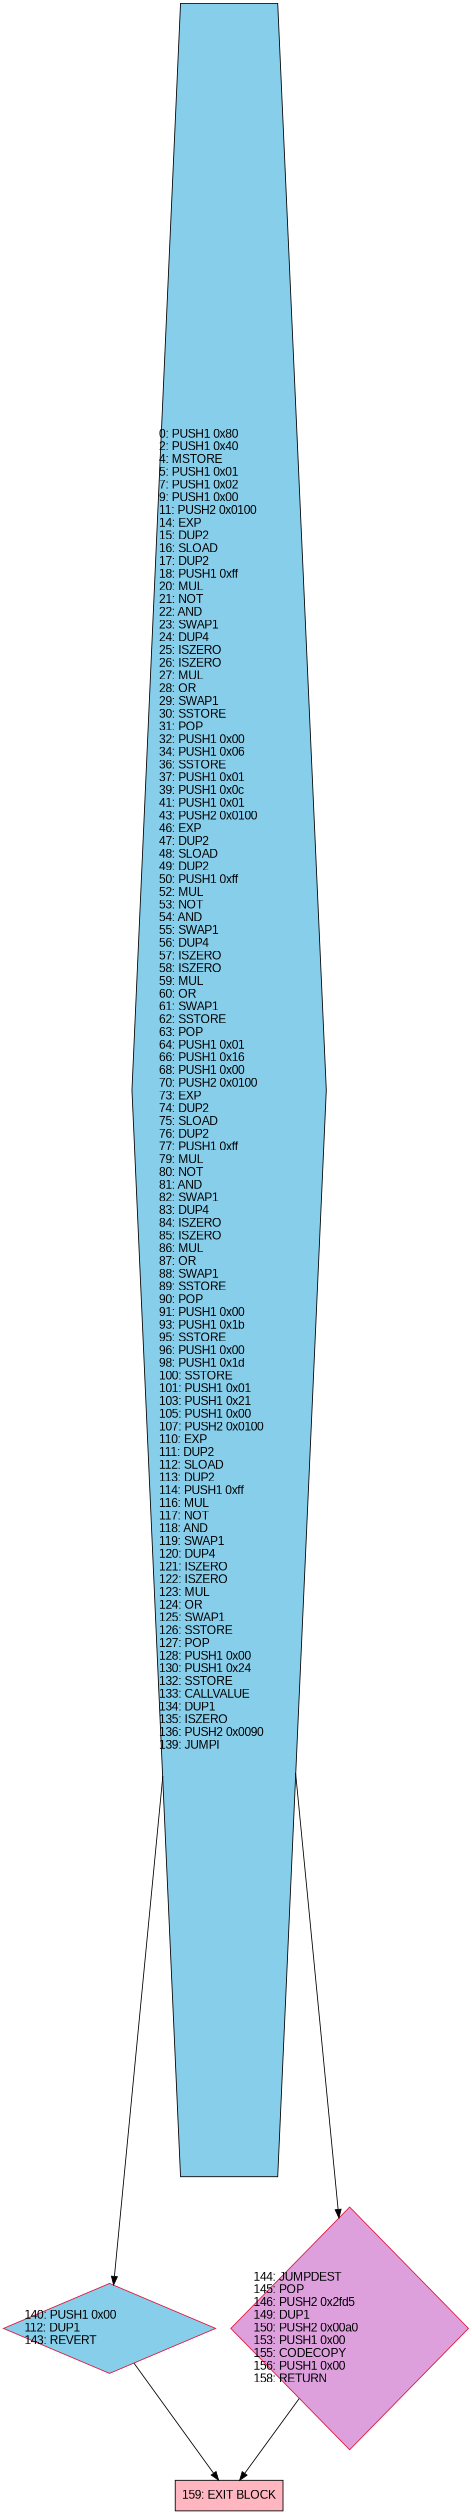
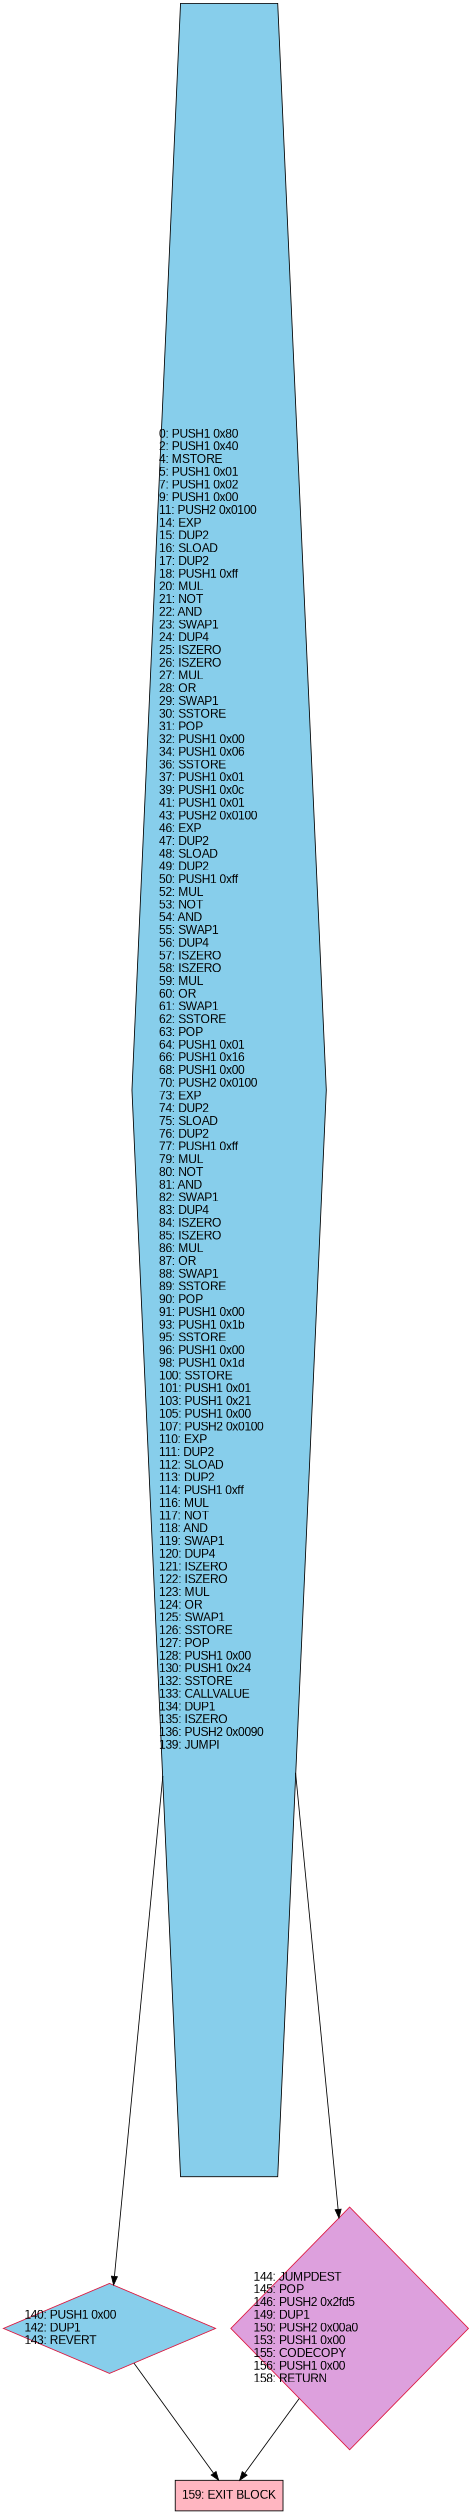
node "140: PUSH1 0x00 112: DUP1 143: REVERT": label "140: PUSH1 0x00 112: DUP1 143: REVERT" -> "140: PUSH1 0x00 142: DUP1 143: REVERT"
